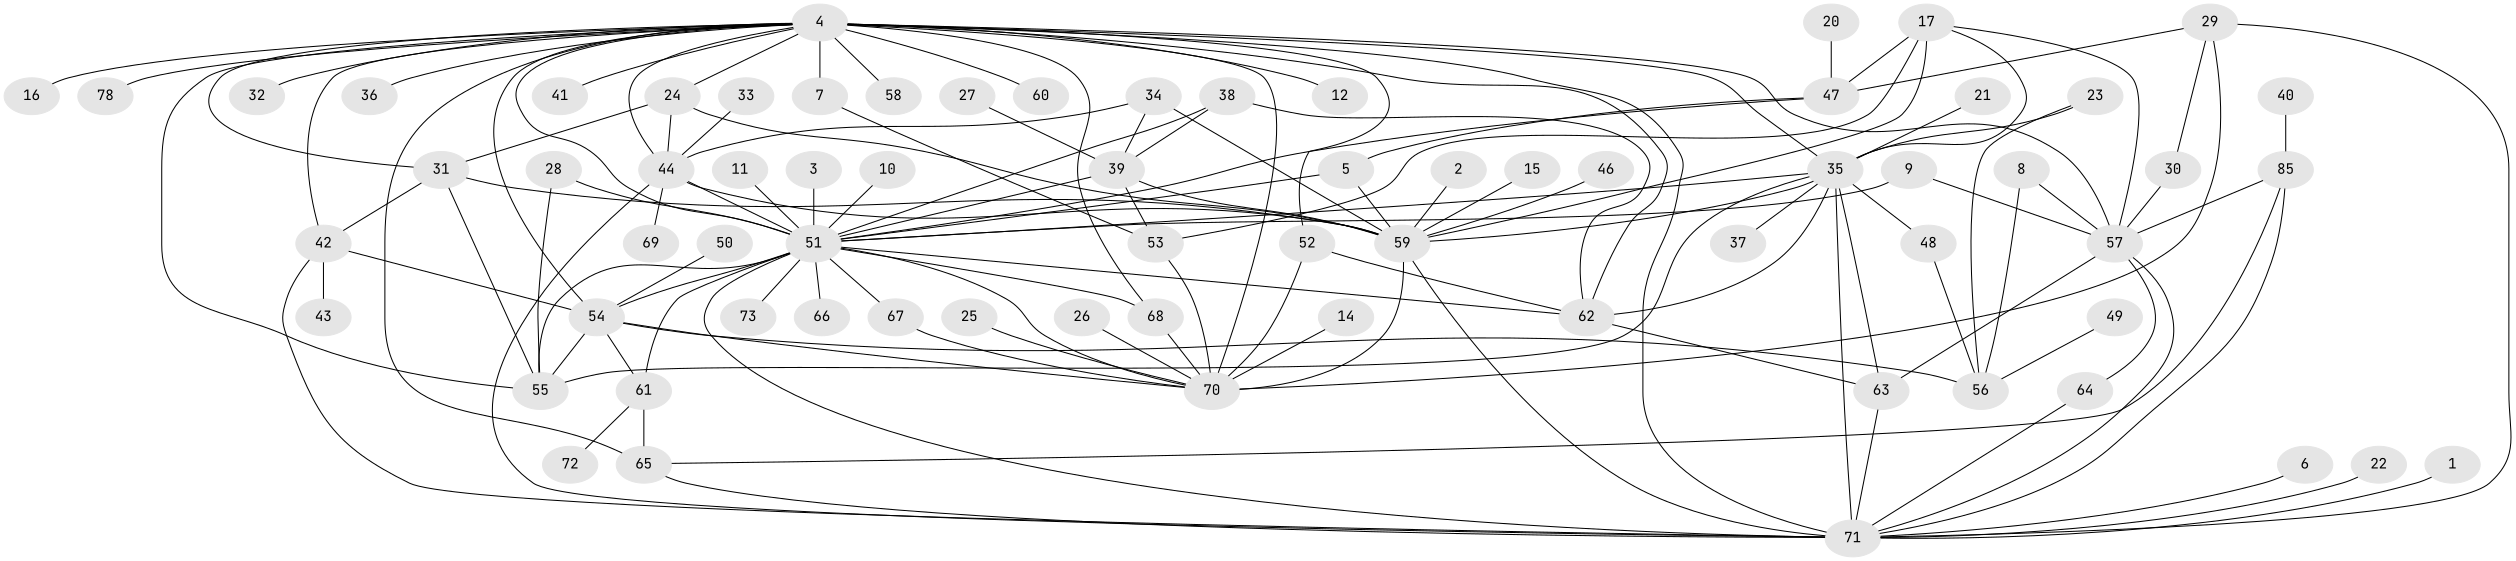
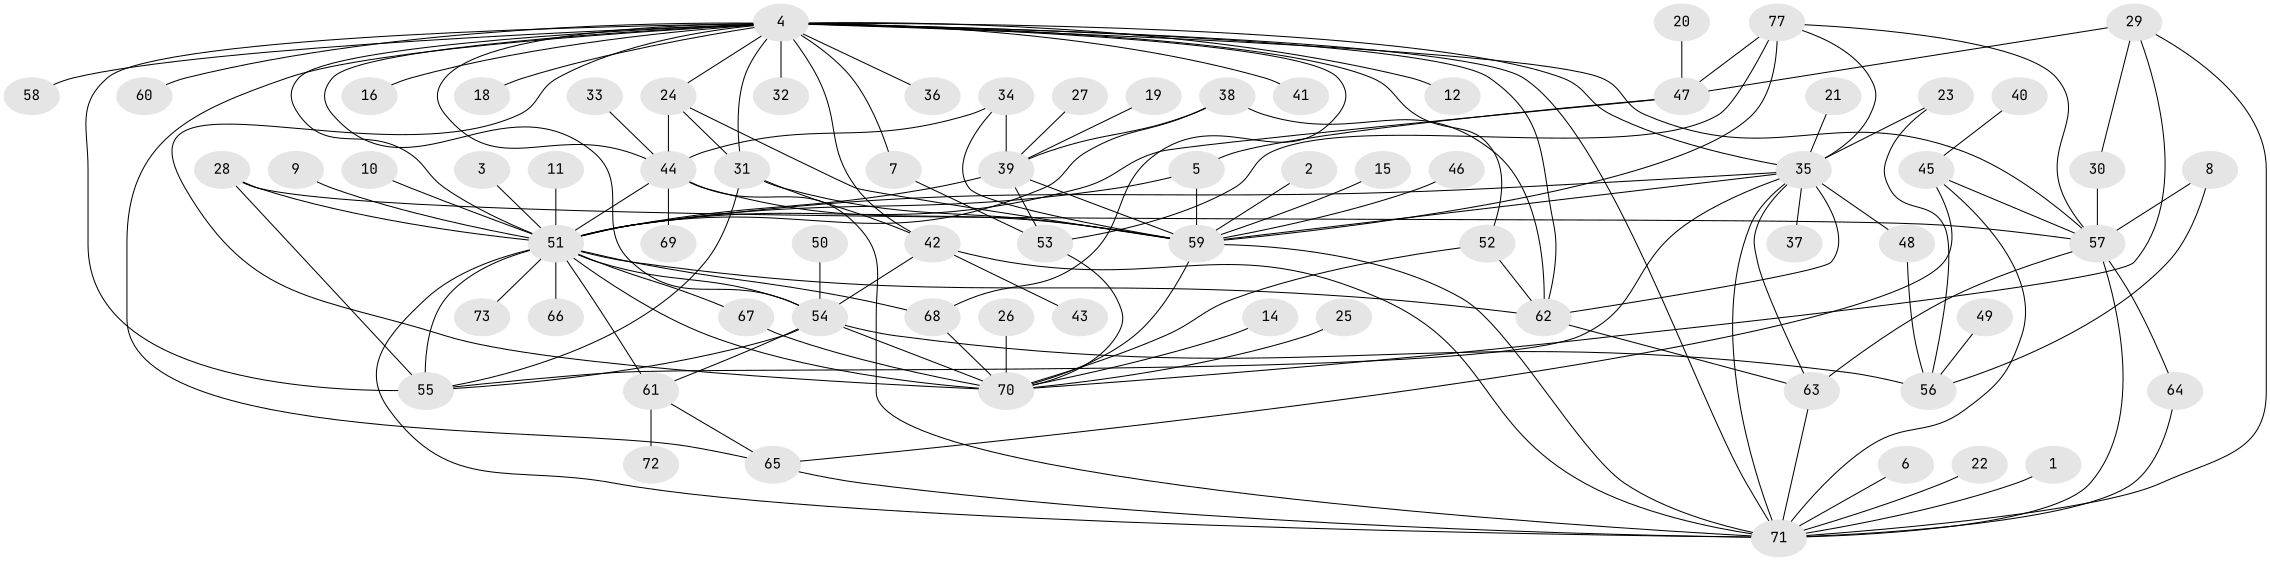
node "17": label "17" -> "77"
node "78": label "78" -> "18"
node "19": added
node "85": label "85" -> "45"
edge "9" -- "57": now "28" -- "57"
